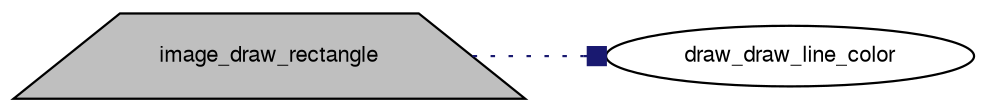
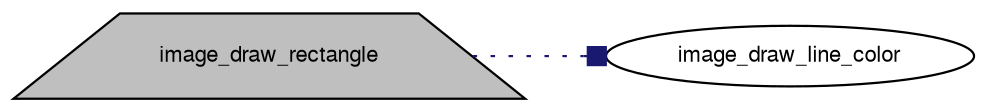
node "draw_draw_line_color": label "draw_draw_line_color" -> "image_draw_line_color"
